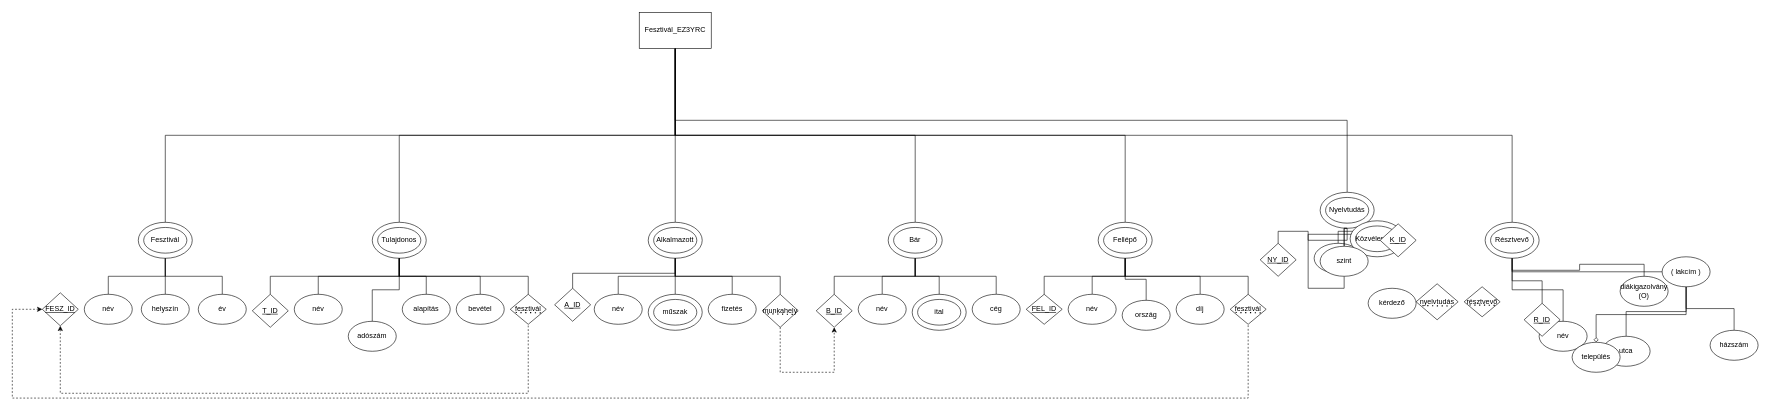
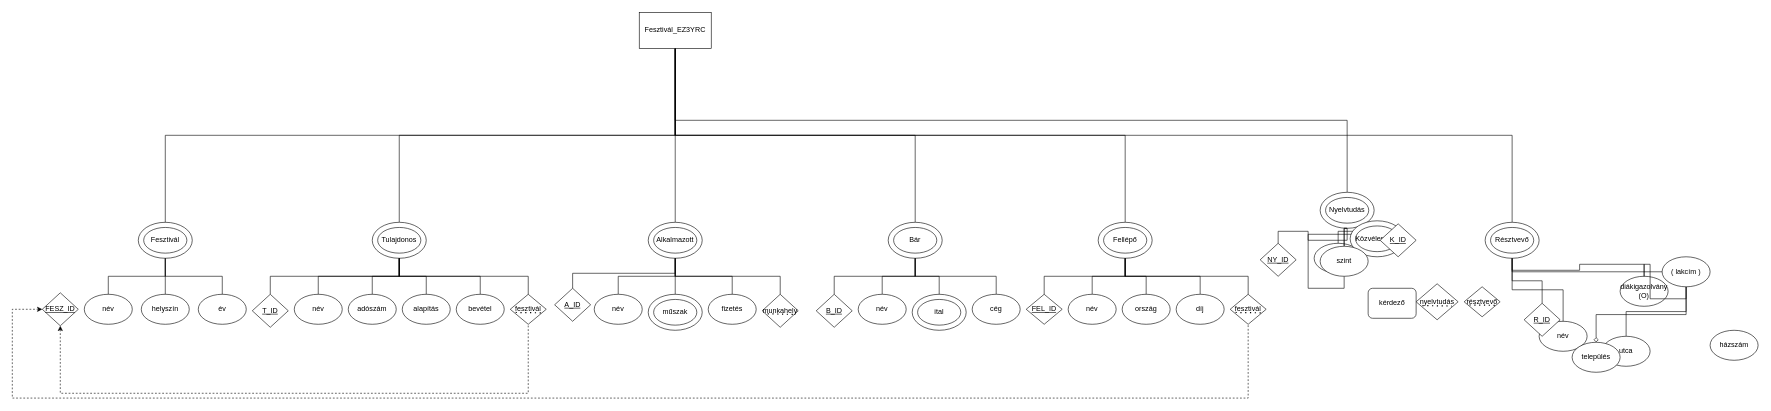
node "kérdező": shape ellipse -> rounded rectangle
edge "( lakcím )" -- "házszám": now "( lakcím )" -- "diákigazolvány (O)"
node "ország": moved (1146, 315) -> (1146, 309)
edge "munkahely" -> "B_ID": removed
node "adószám": moved (372, 336) -> (372, 309)
